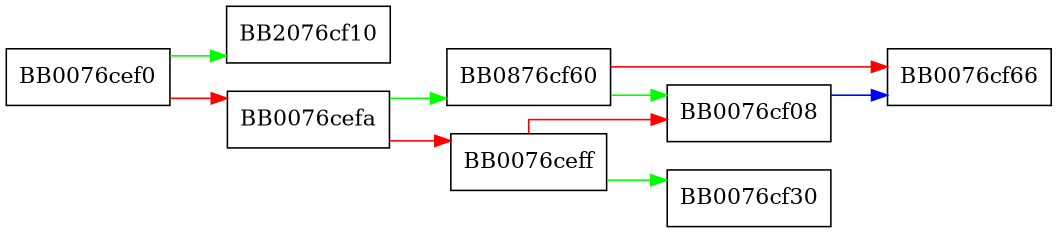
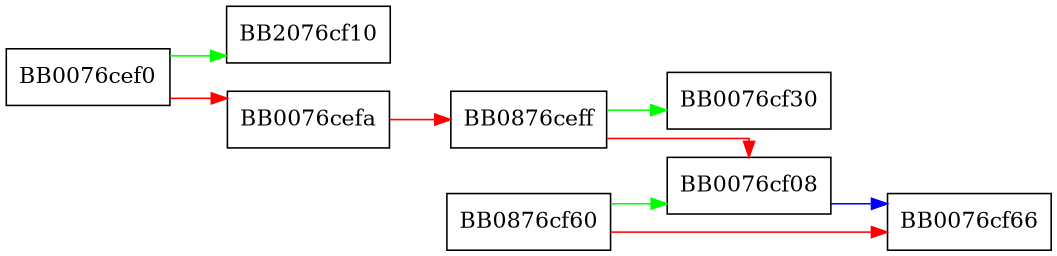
edge "BB0076cefa" -> "BB0876cf60": removed
node "BB0076ceff": label "BB0076ceff" -> "BB0876ceff"
